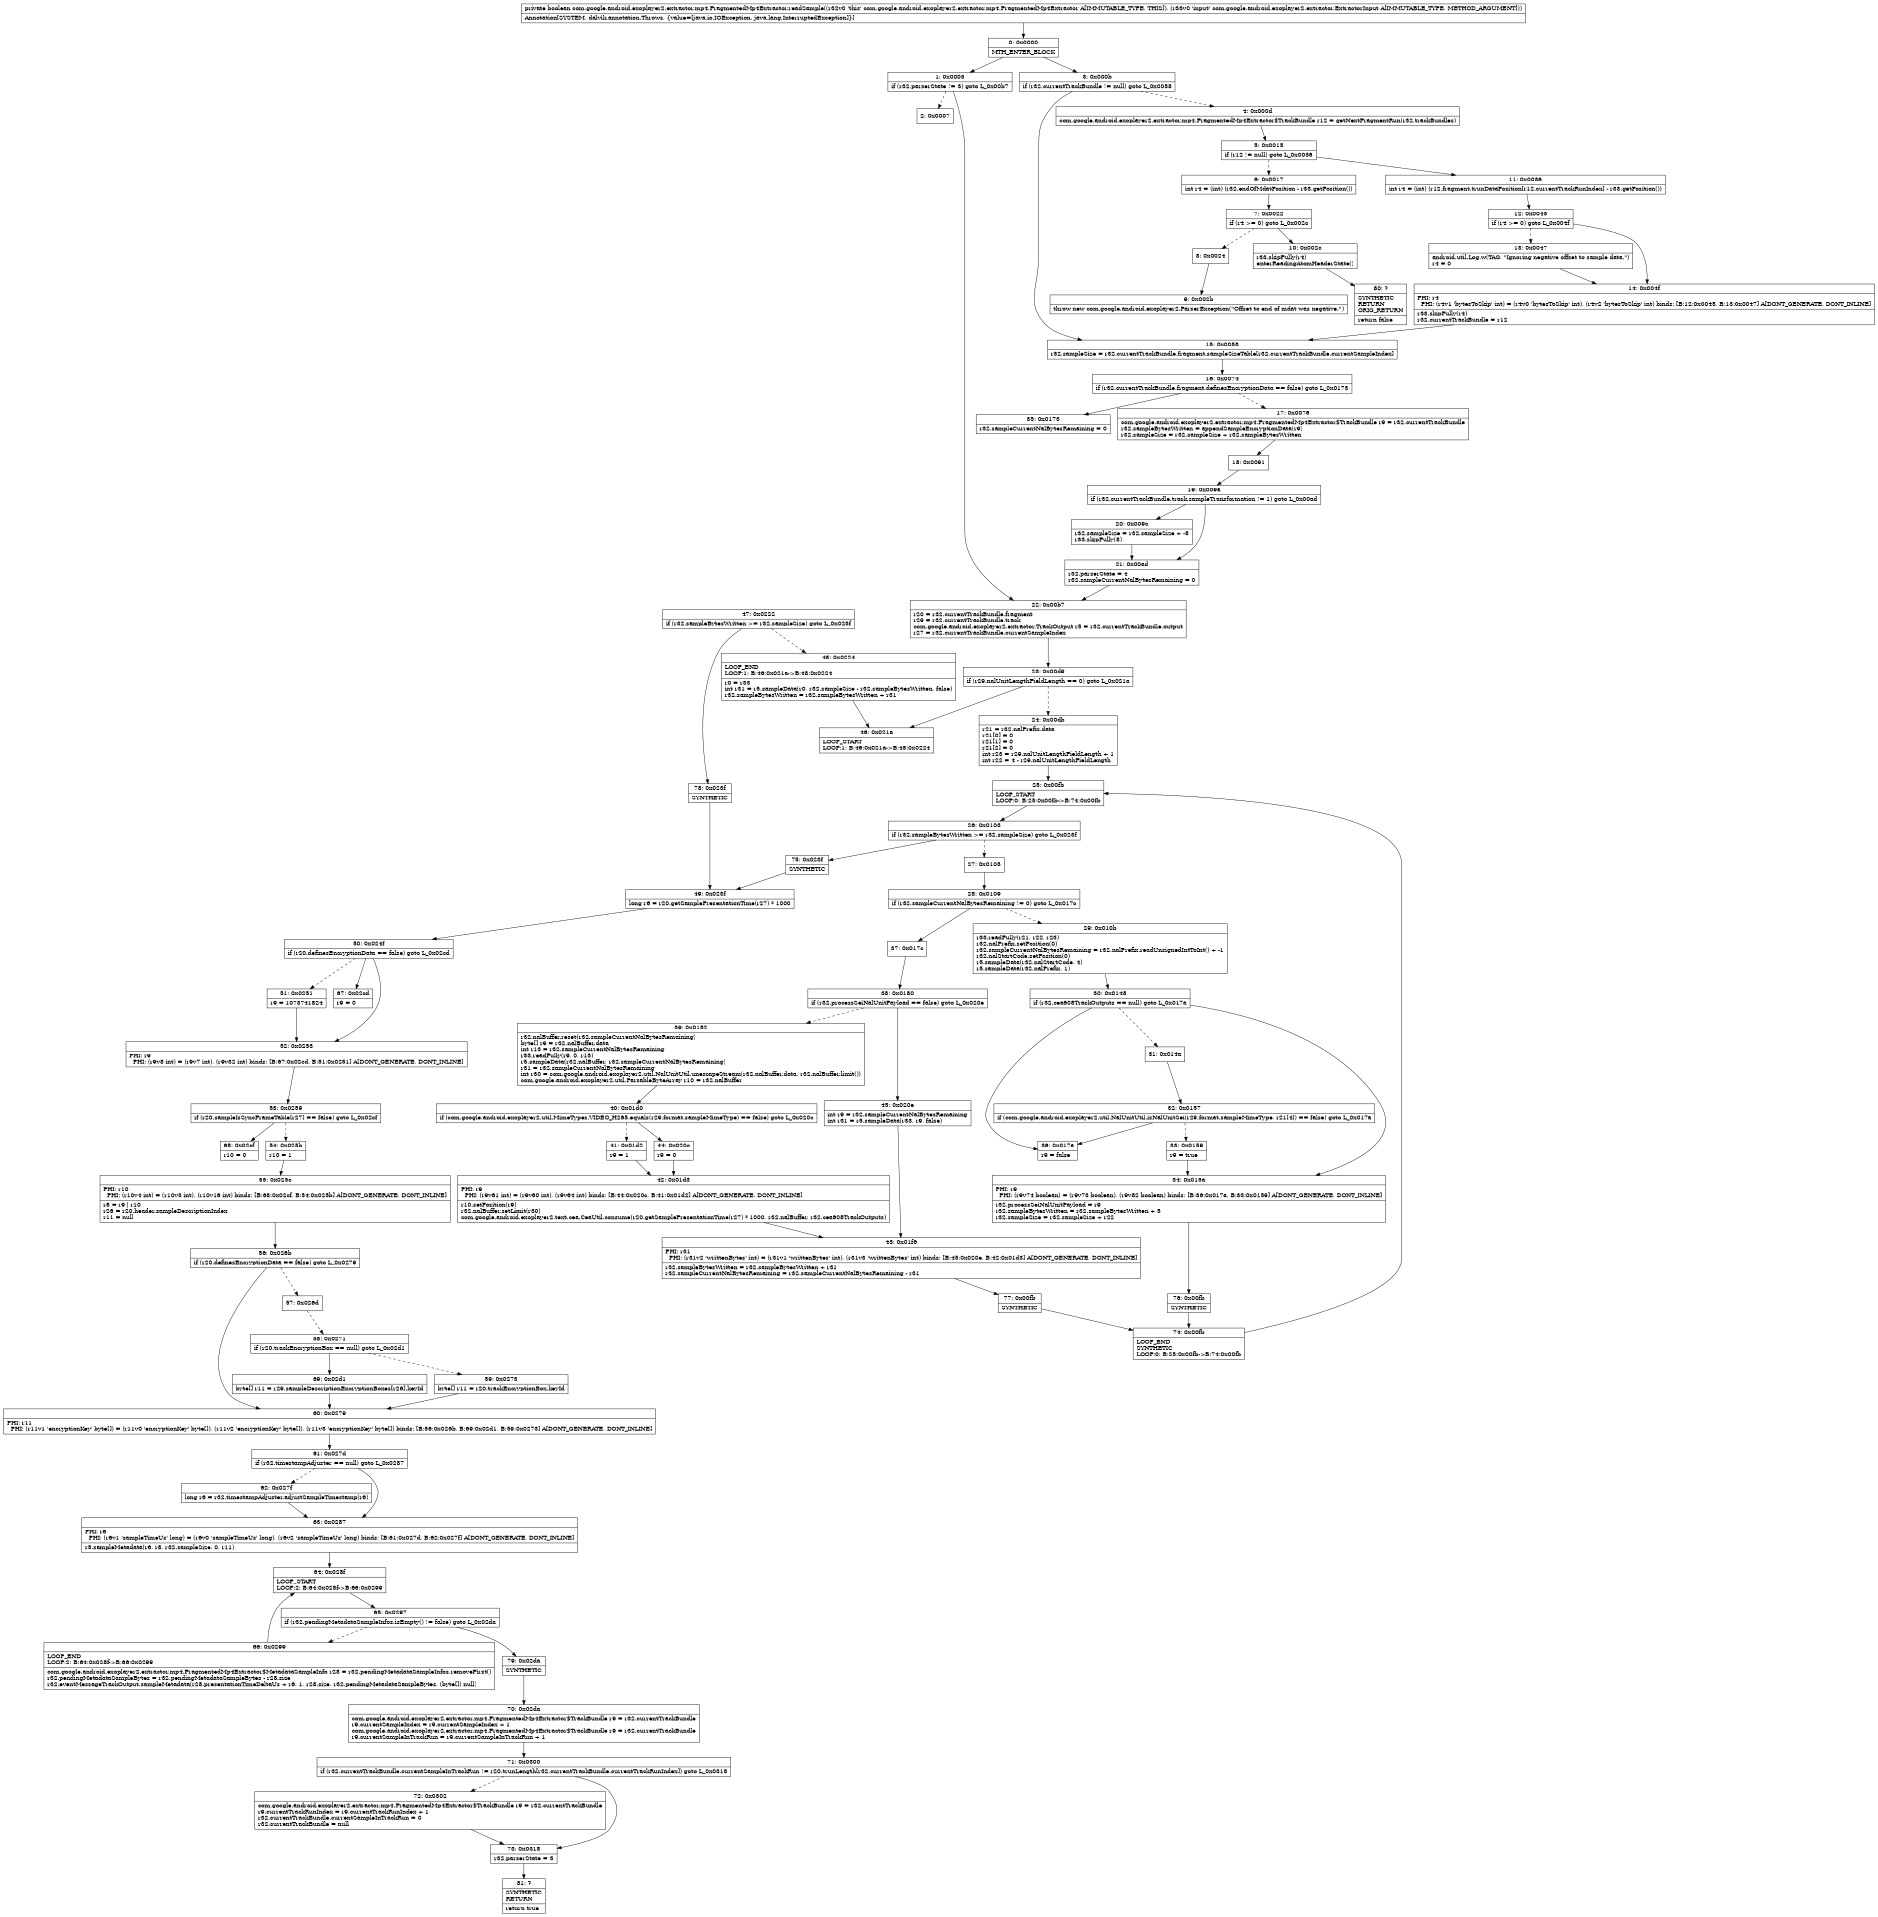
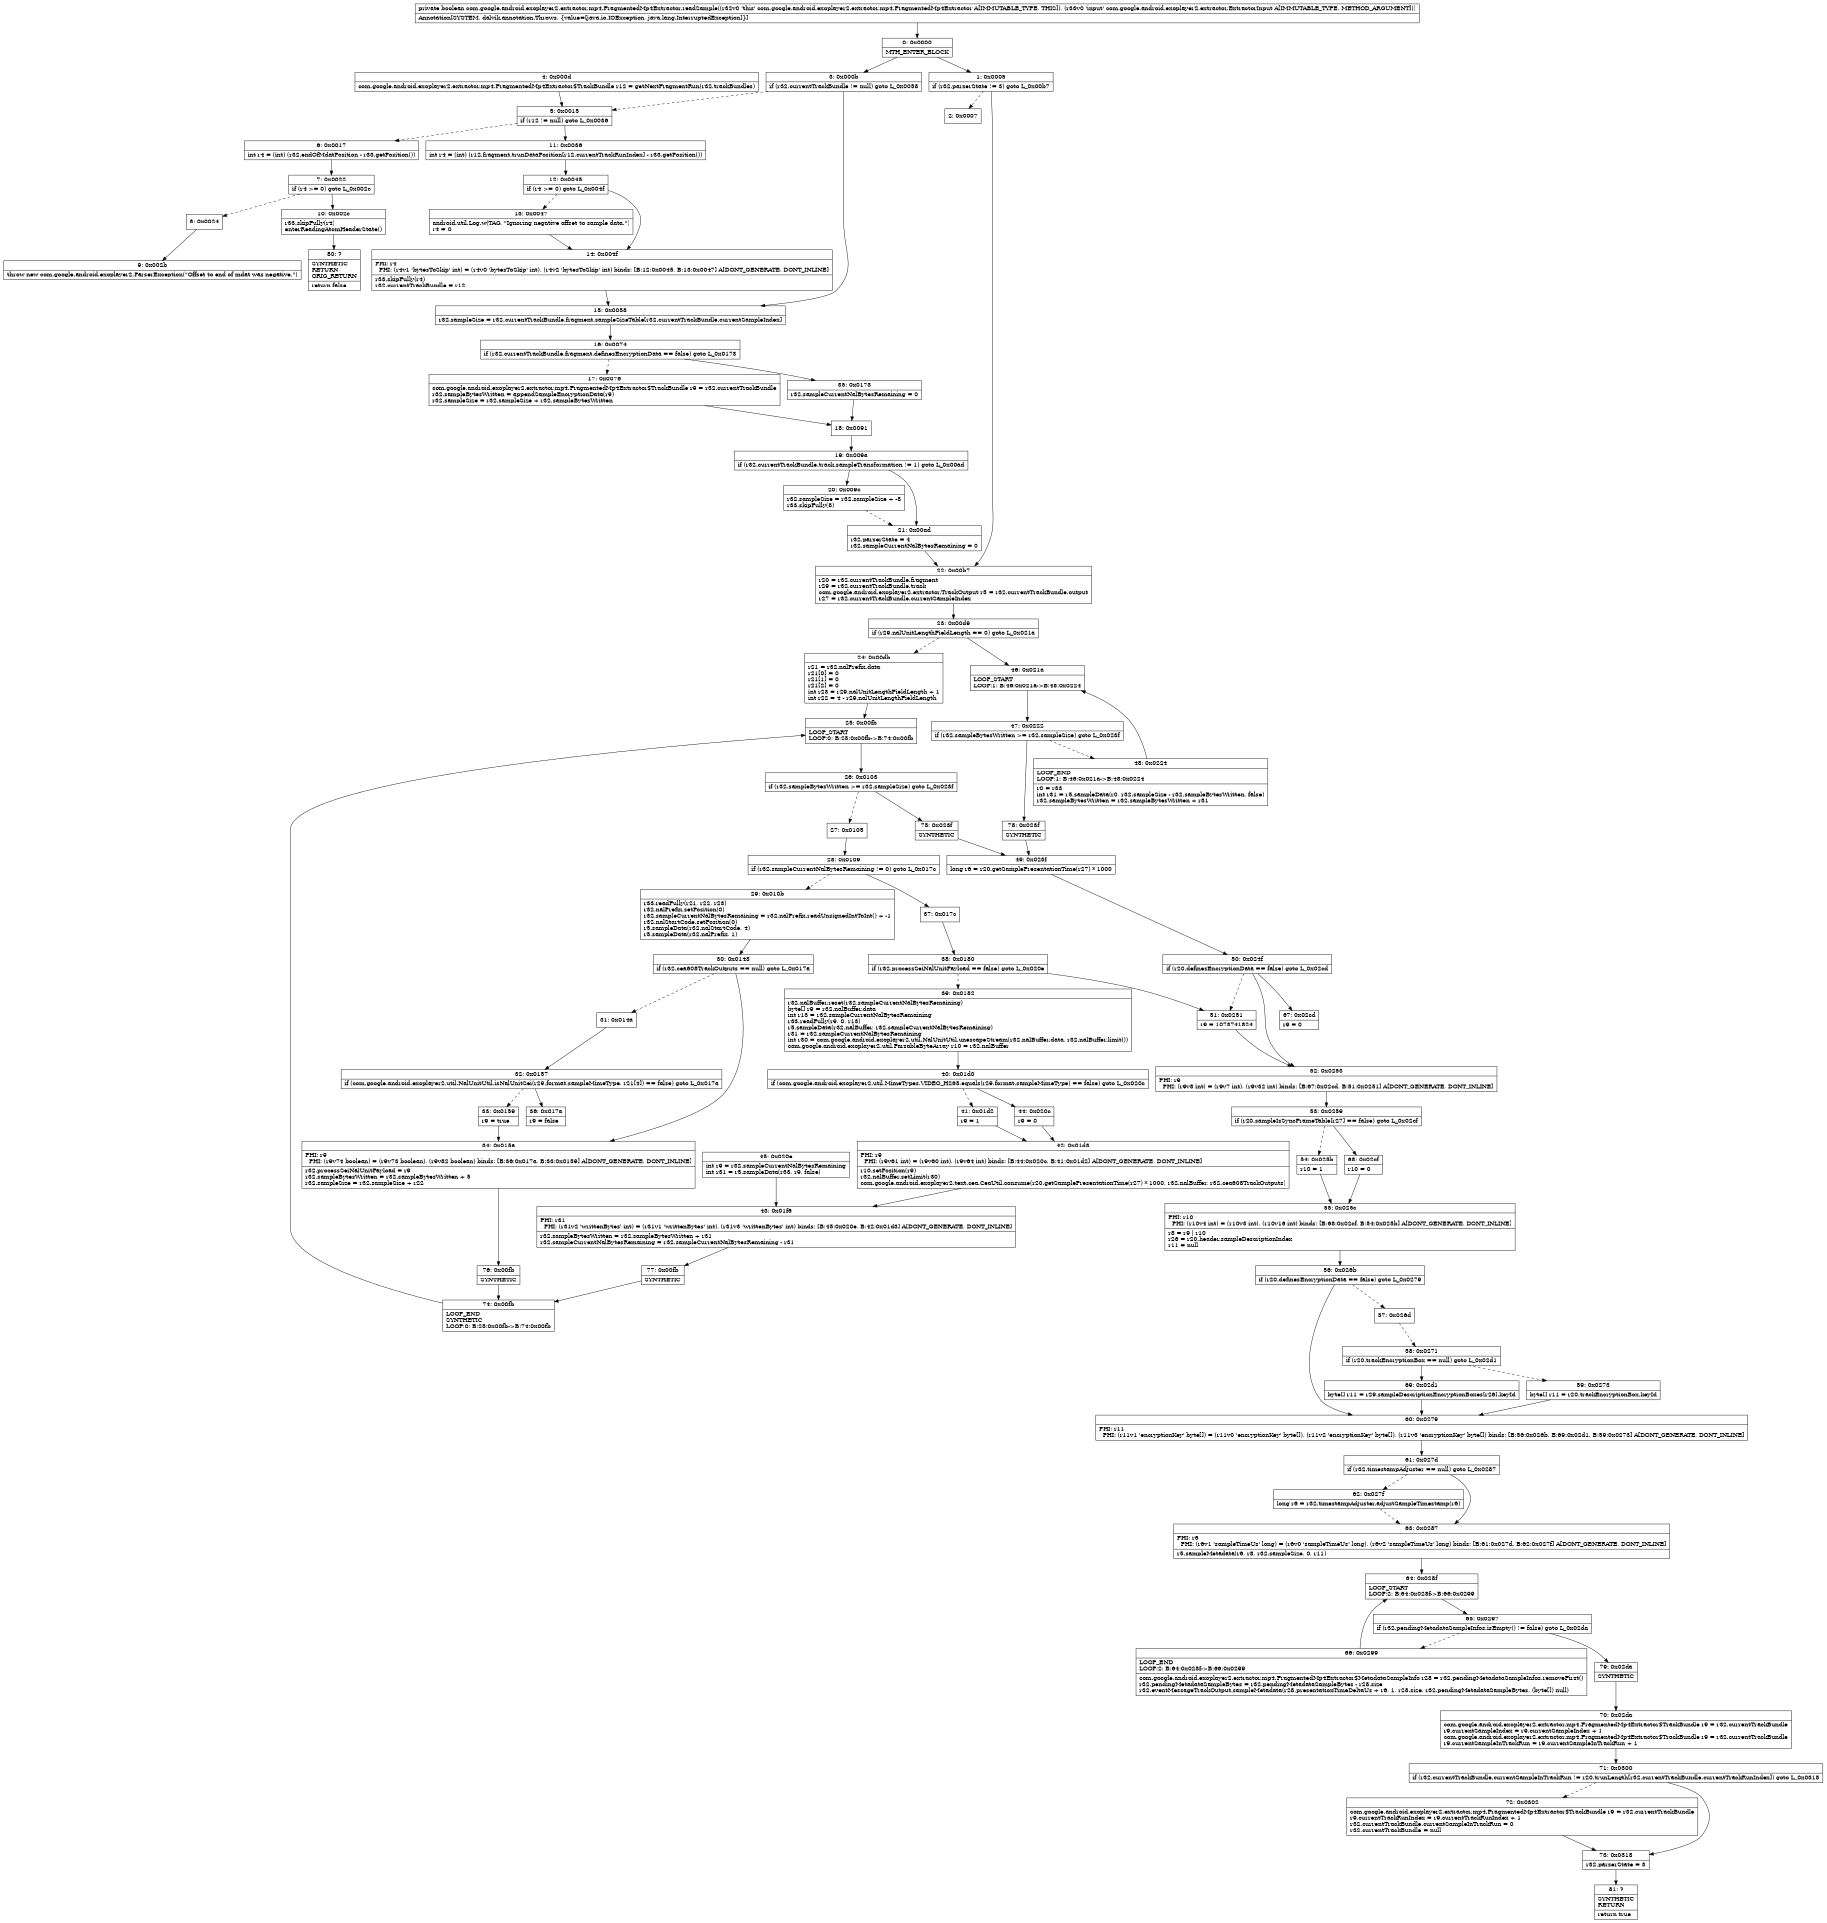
edge "3: 0x000b" -> "4: 0x000d": now "3: 0x000b" -> "5: 0x0015"
edge "35: 0x0173" -> "18: 0x0091": added
edge "20: 0x009c" -> "21: 0x00ad": style solid -> dashed
edge "46: 0x021a" -> "47: 0x0222": added
edge "38: 0x0180" -> "45: 0x020e": now "38: 0x0180" -> "51: 0x0251"
edge "30: 0x0148" -> "36: 0x017a": removed
edge "68: 0x02cf" -> "55: 0x025c": added
edge "62: 0x027f" -> "63: 0x0287": style solid -> dashed
